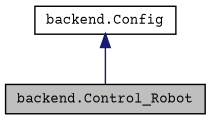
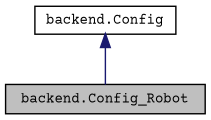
node "backend.Control_Robot": label "backend.Control_Robot" -> "backend.Config_Robot"
